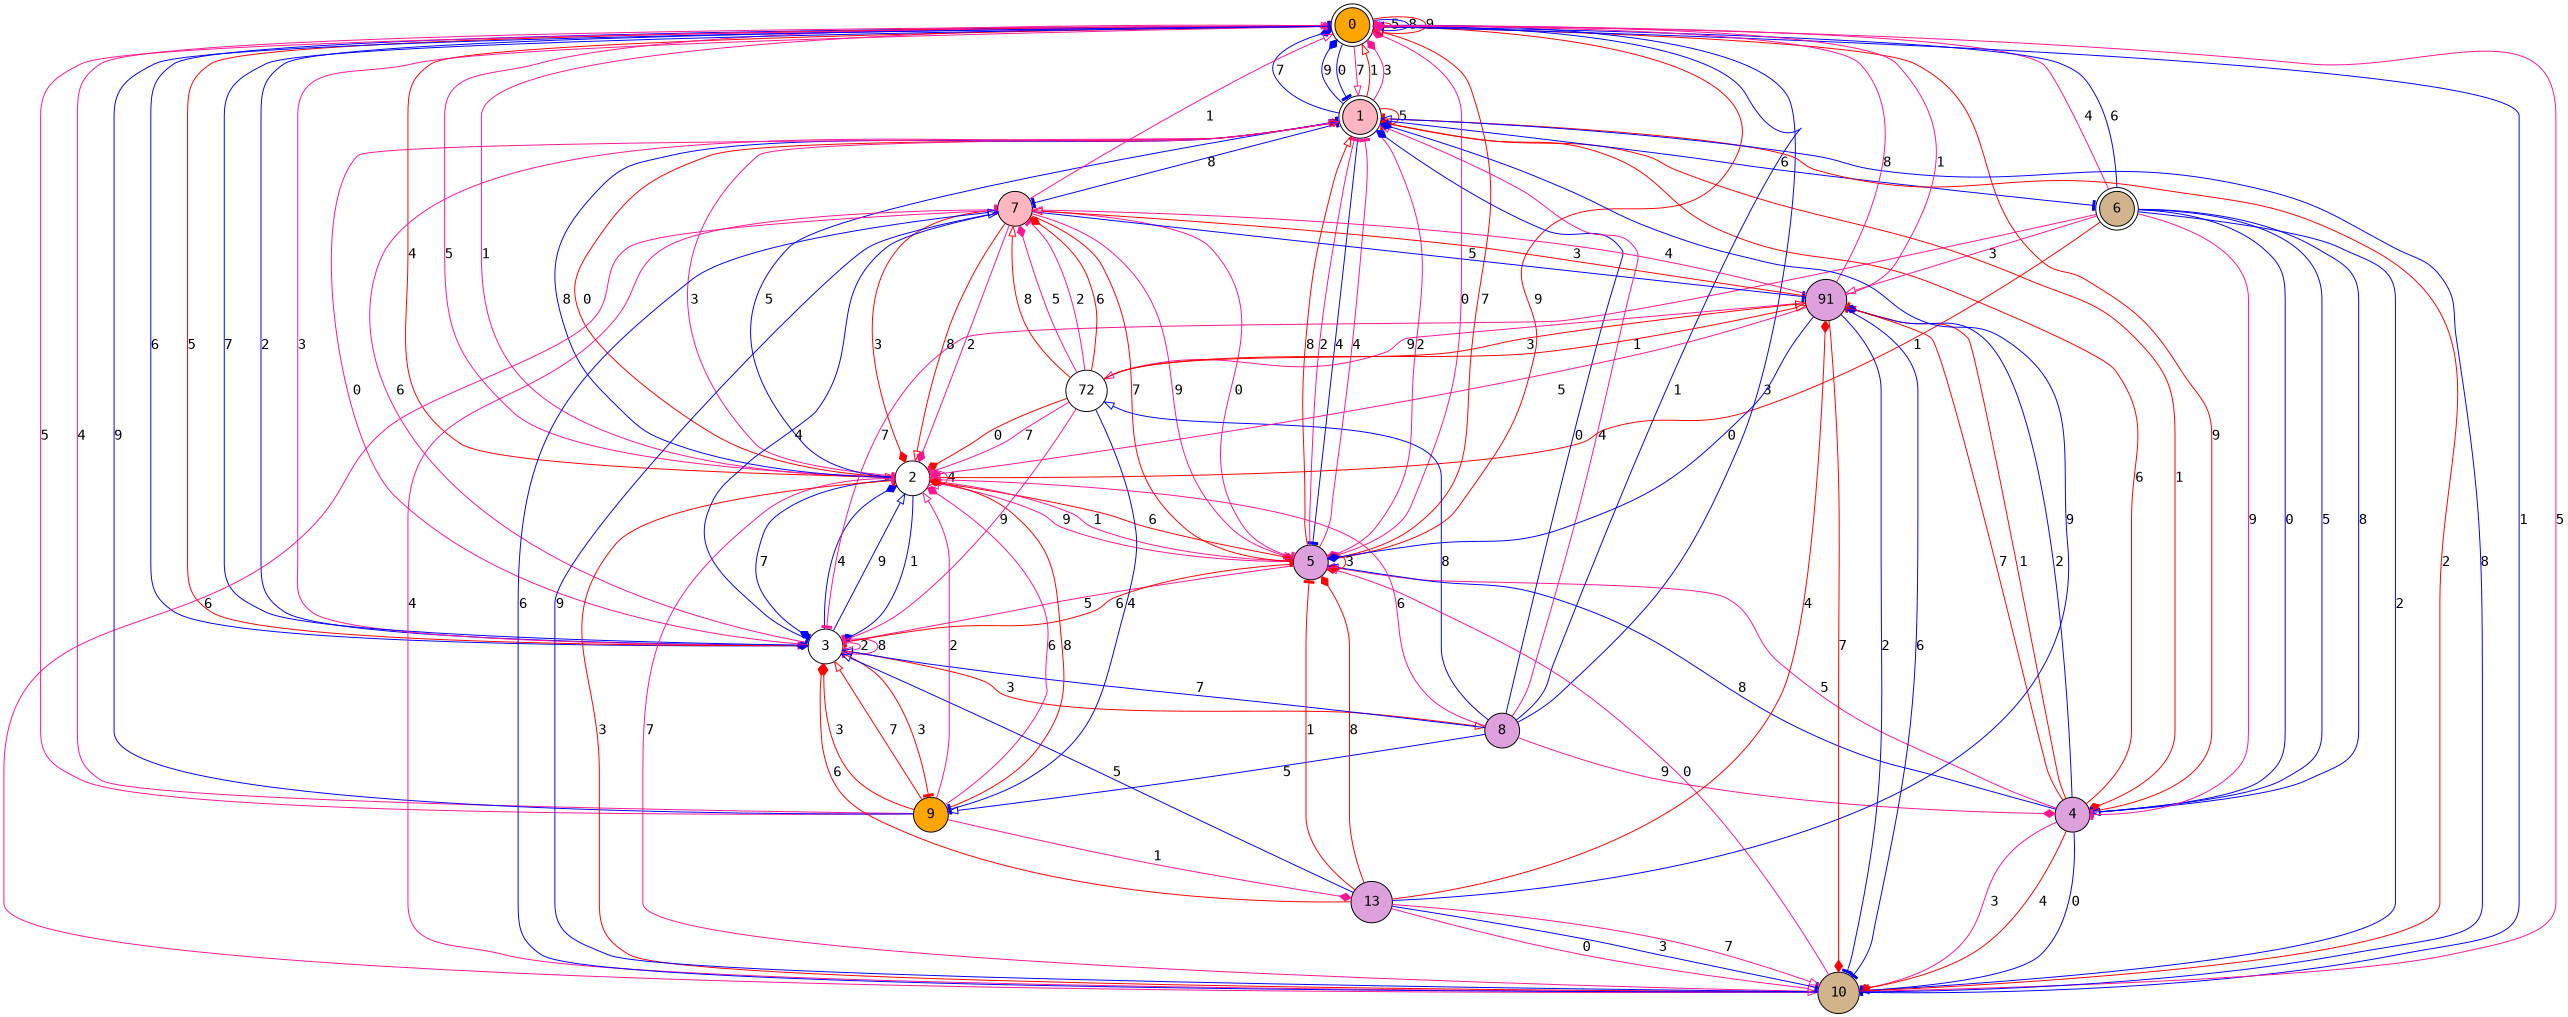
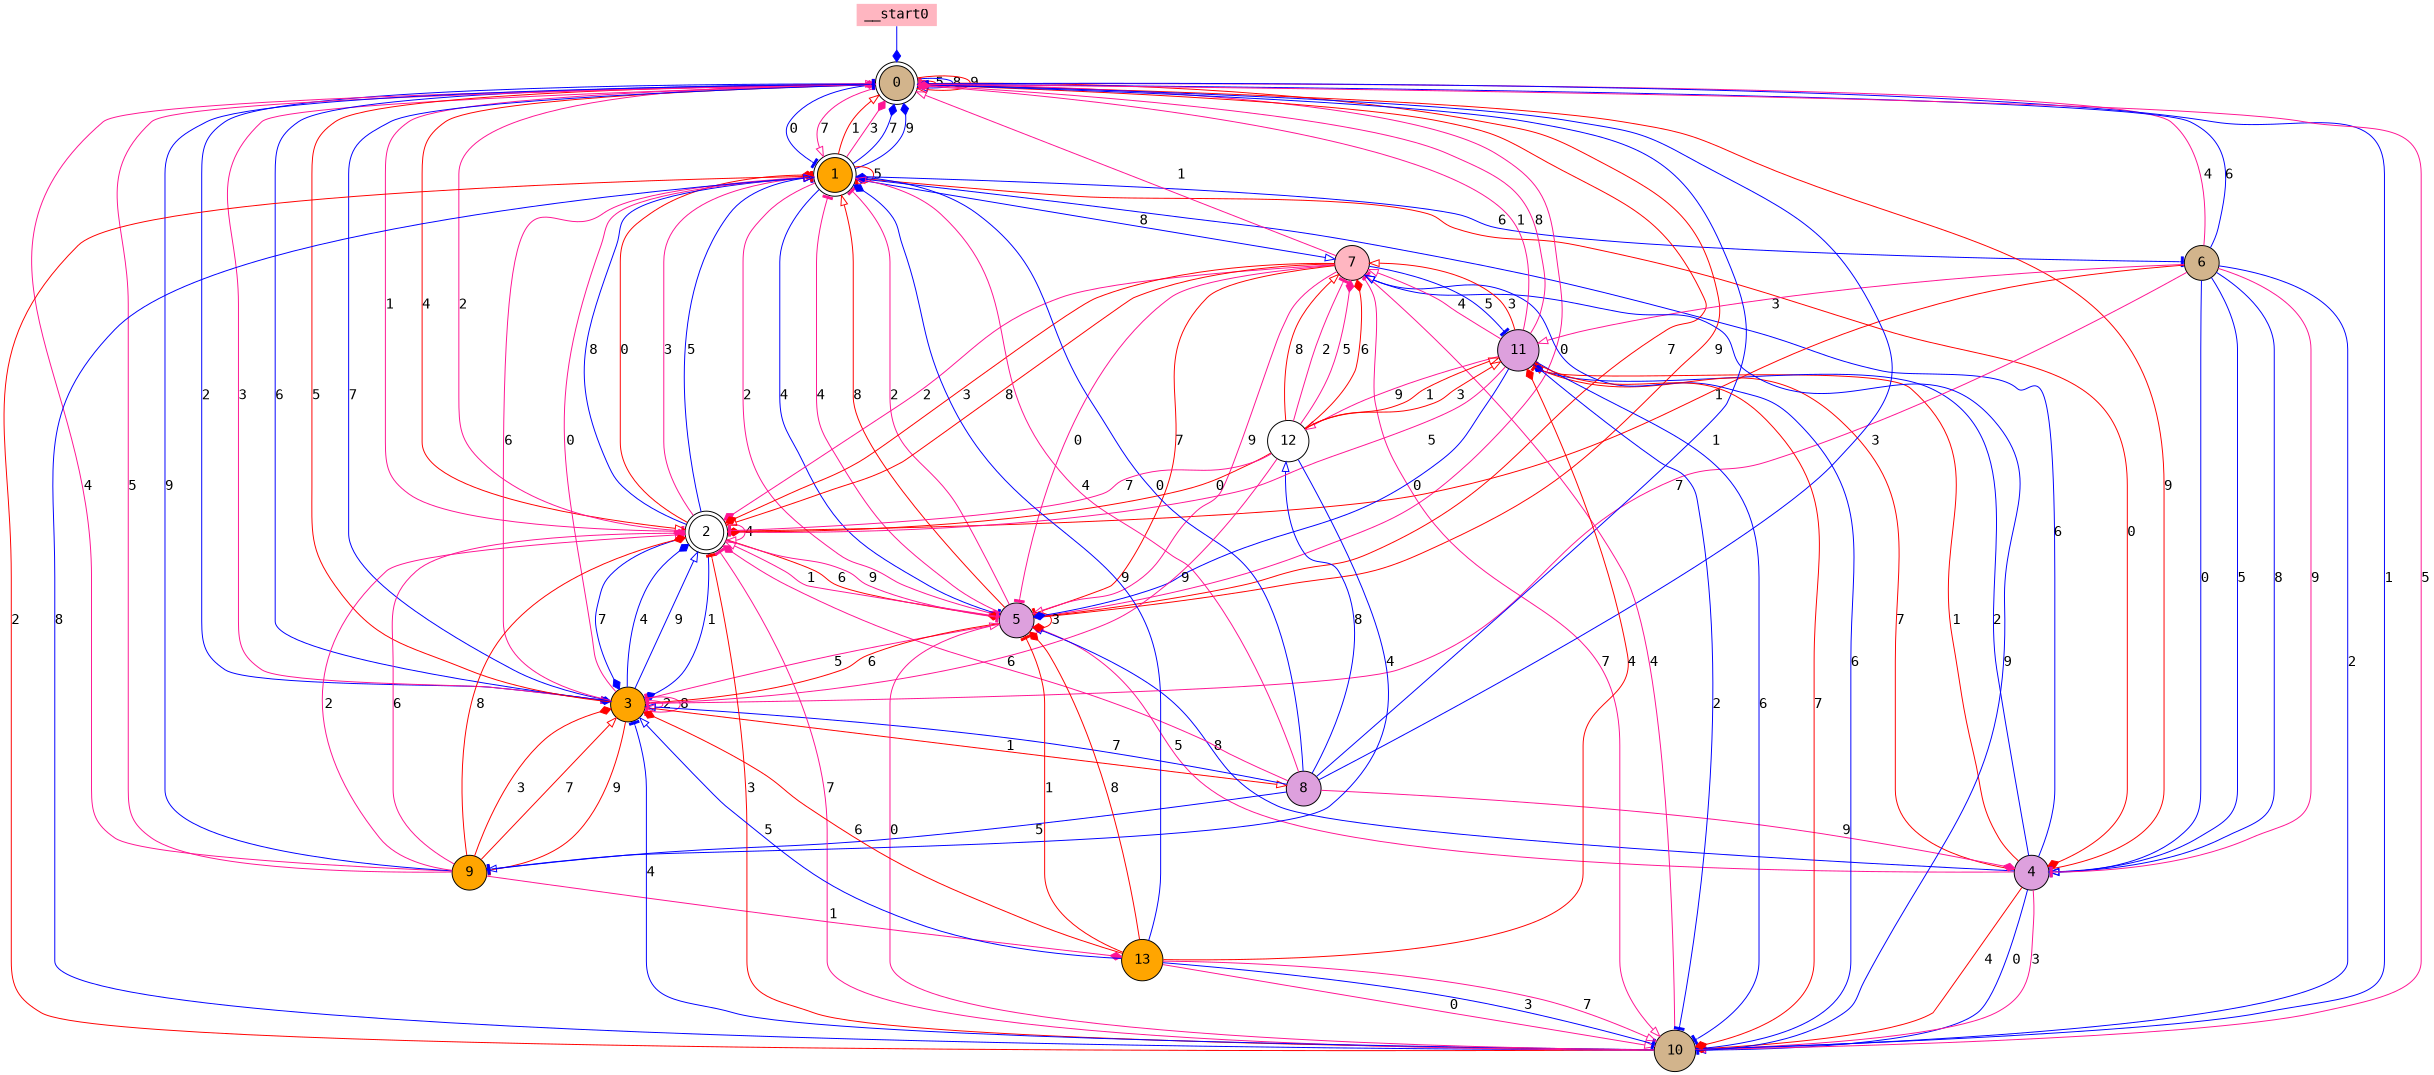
node "__start0": added
node "0": fillcolor orange -> tan
node "1": fillcolor lightpink -> orange
edge "1" -> "7": arrowhead tee -> onormal
node "6": shape doublecircle -> circle
edge "2" -> "0": label "5" -> "2"
edge "4" -> "1": color red -> blue
node "91": label "91" -> "11"
node "72": label "72" -> "12"
edge "7" -> "3": now "10" -> "3"
edge "6" -> "2": arrowhead onormal -> tee
node "2": shape circle -> doublecircle
edge "1" -> "4": label "1" -> "0"
edge "7" -> "10": label "6" -> "7"
node "3": fillcolor white -> orange
edge "3" -> "8": label "3" -> "1"
edge "3" -> "9": label "3" -> "9"
node "13": fillcolor plum -> orange
